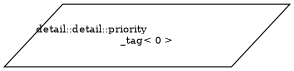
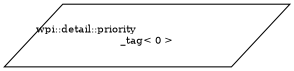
node "detail::detail::priority _tag< 0 >": label "detail::detail::priority _tag< 0 >" -> "wpi::detail::priority _tag< 0 >"
